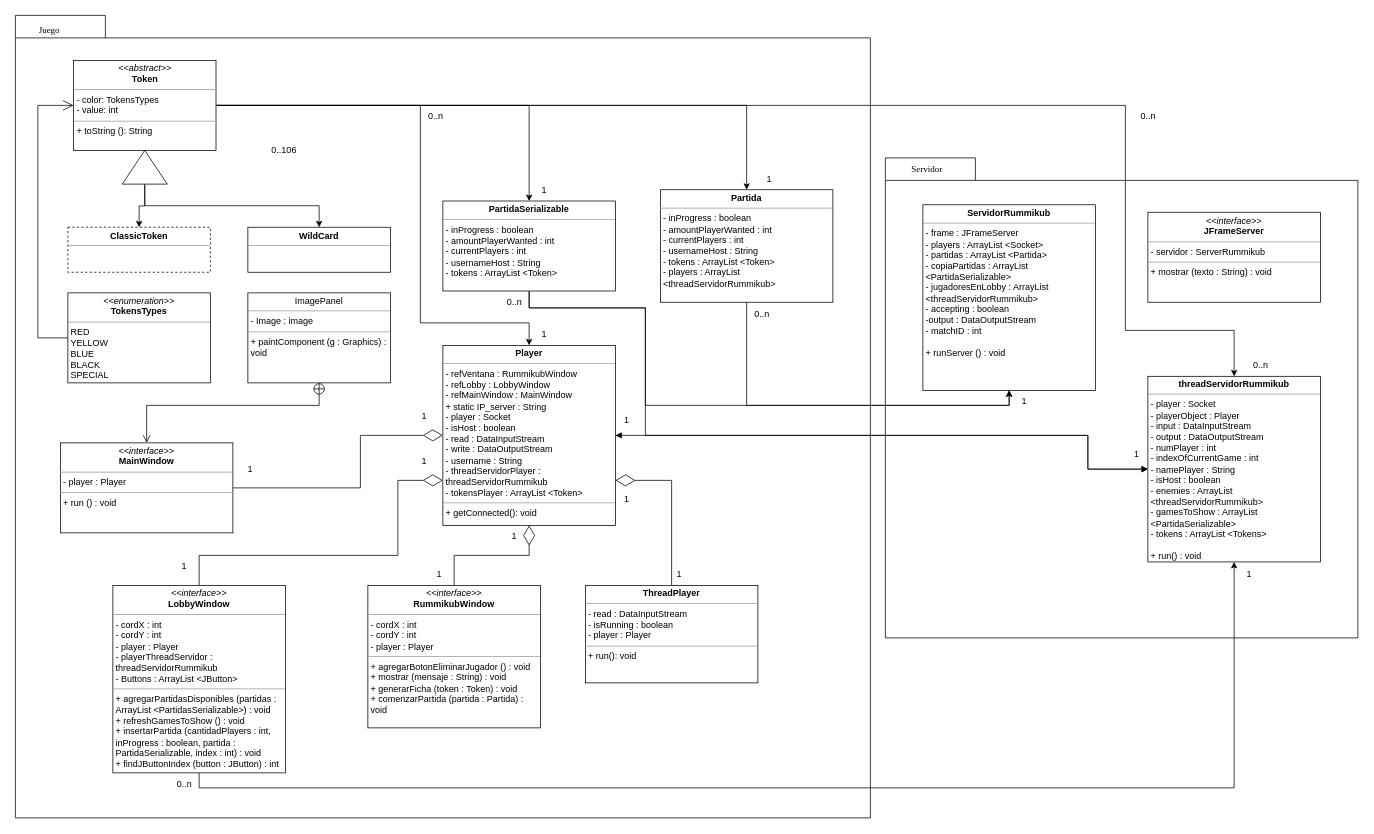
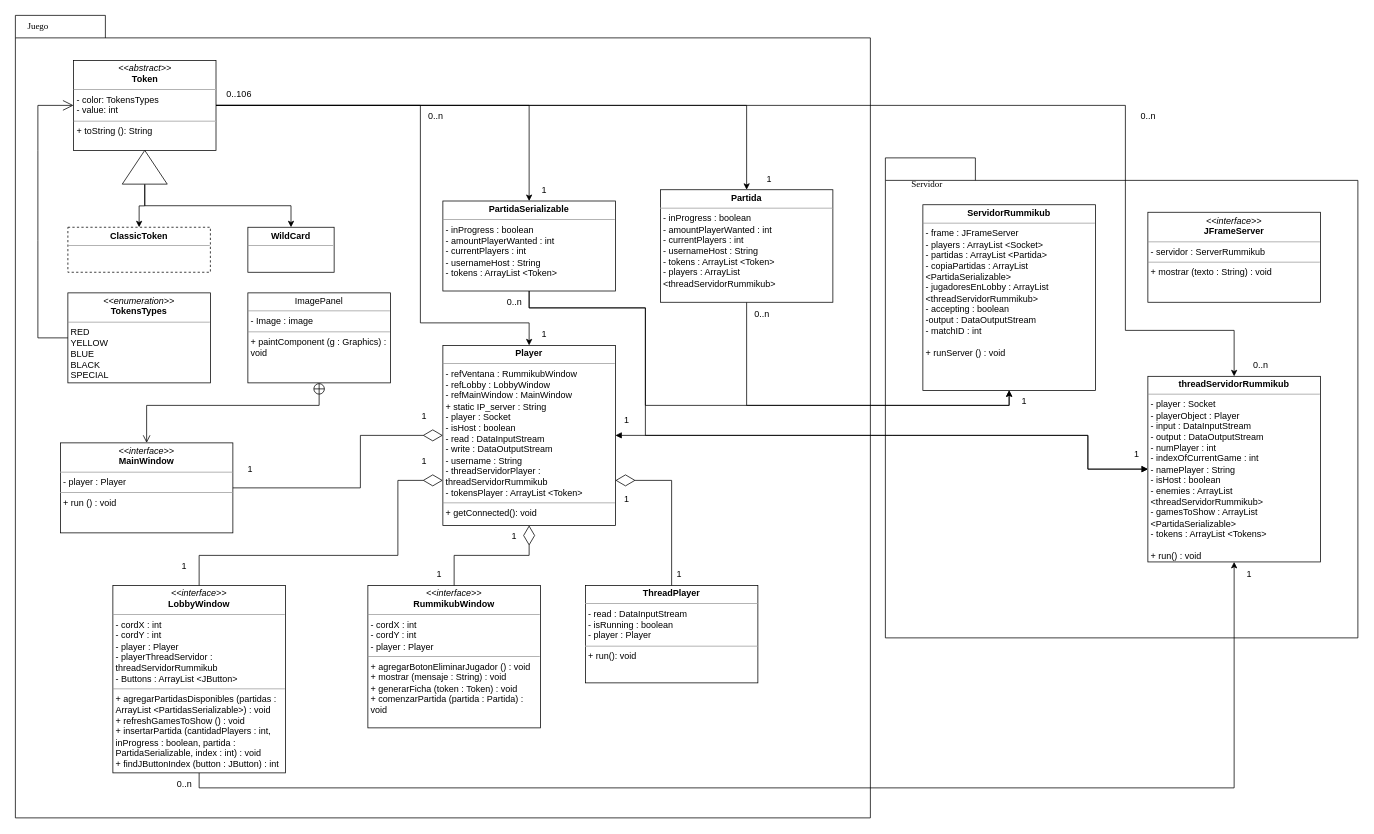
node "Juego": moved (49, 30) -> (38, 27)
node "0..106": moved (284, 150) -> (239, 94)
node "Servidor": moved (927, 169) -> (927, 184)
node "WildCard": size 143x45 -> 86x45
